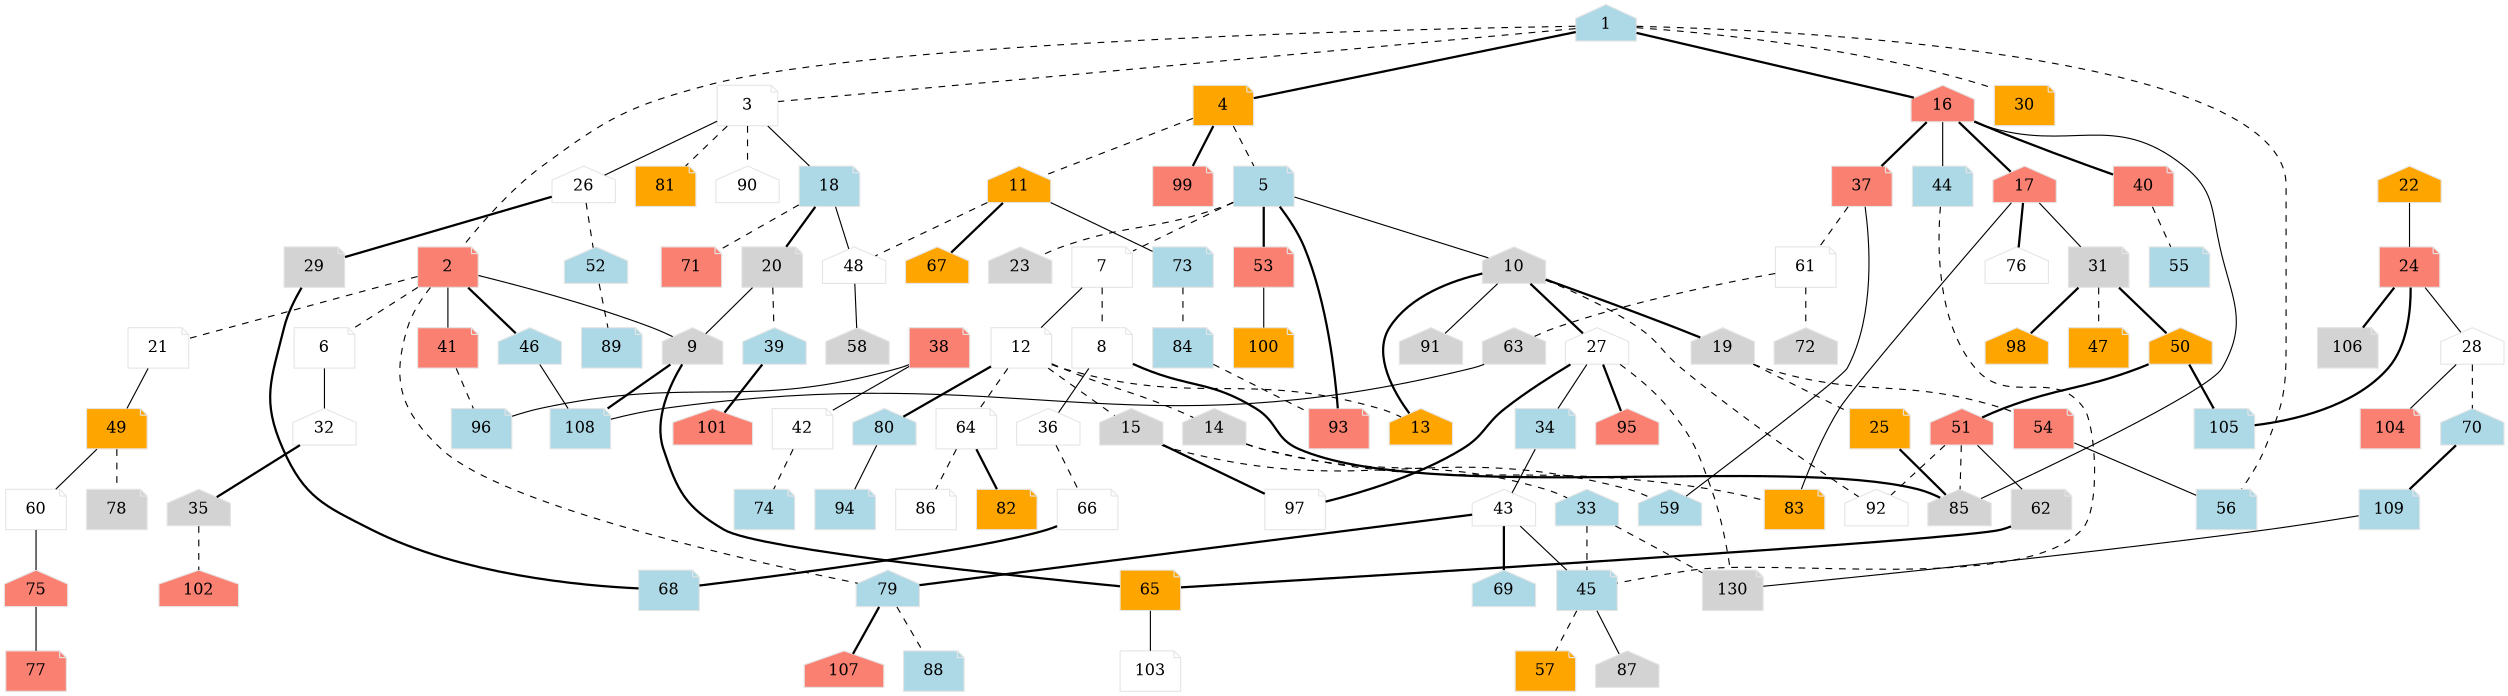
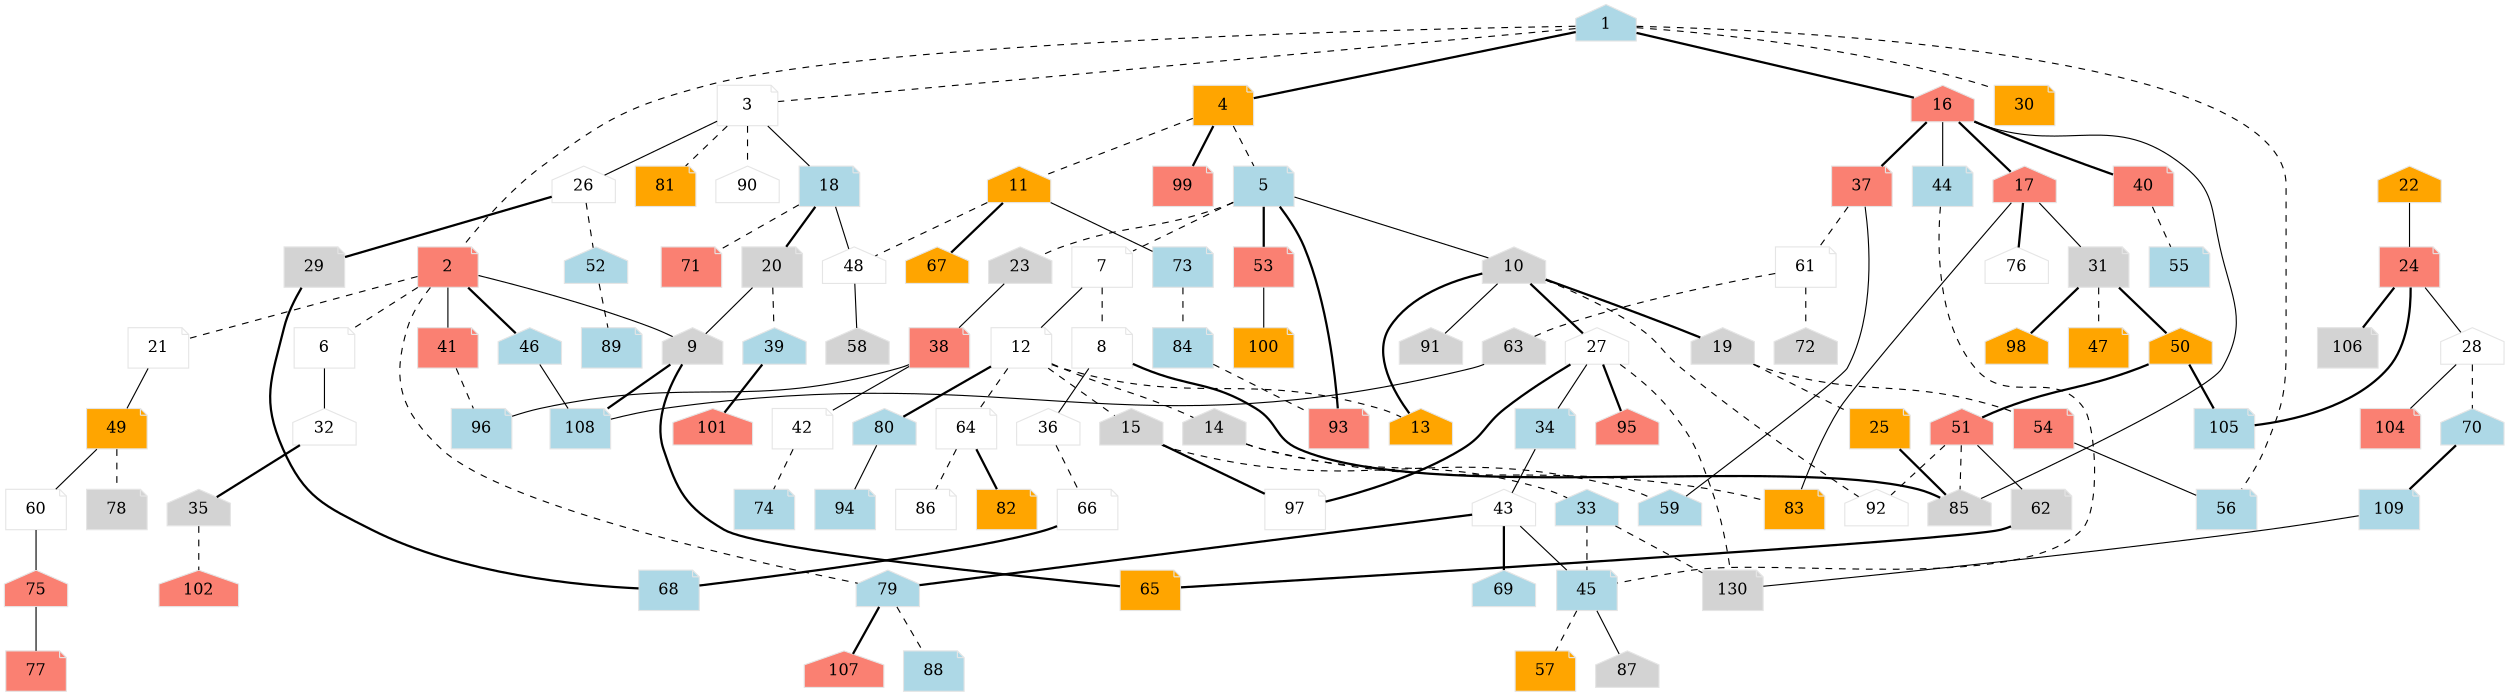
edge "23" -- "38": added
node "103": removed
